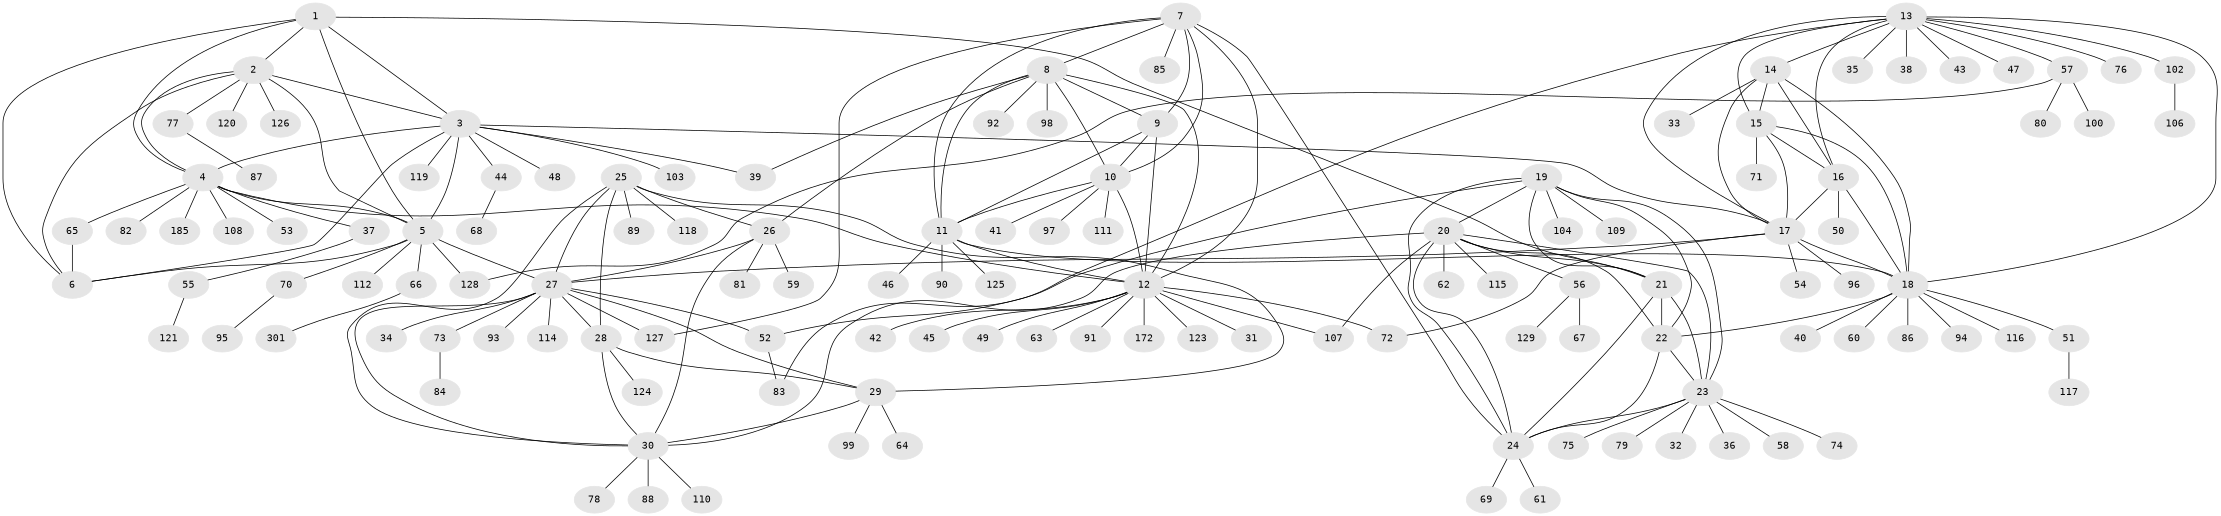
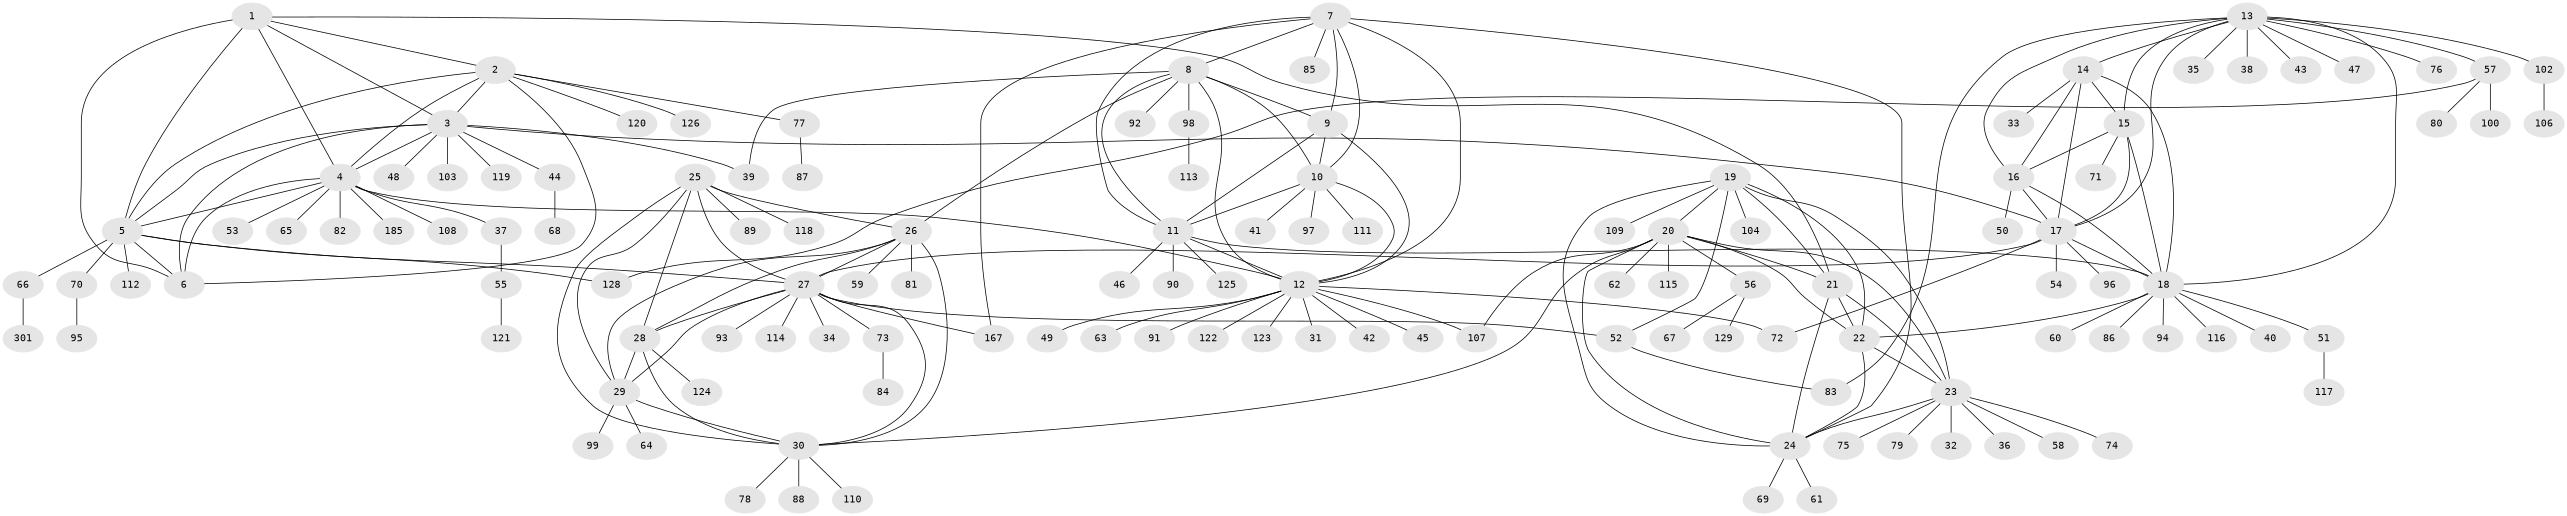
node "113": added
edge "65" -- "6": now "4" -- "6"
edge "26" -- "29": added
edge "26" -- "28": added
node "127": label "127" -> "167"
node "172": label "172" -> "122"
